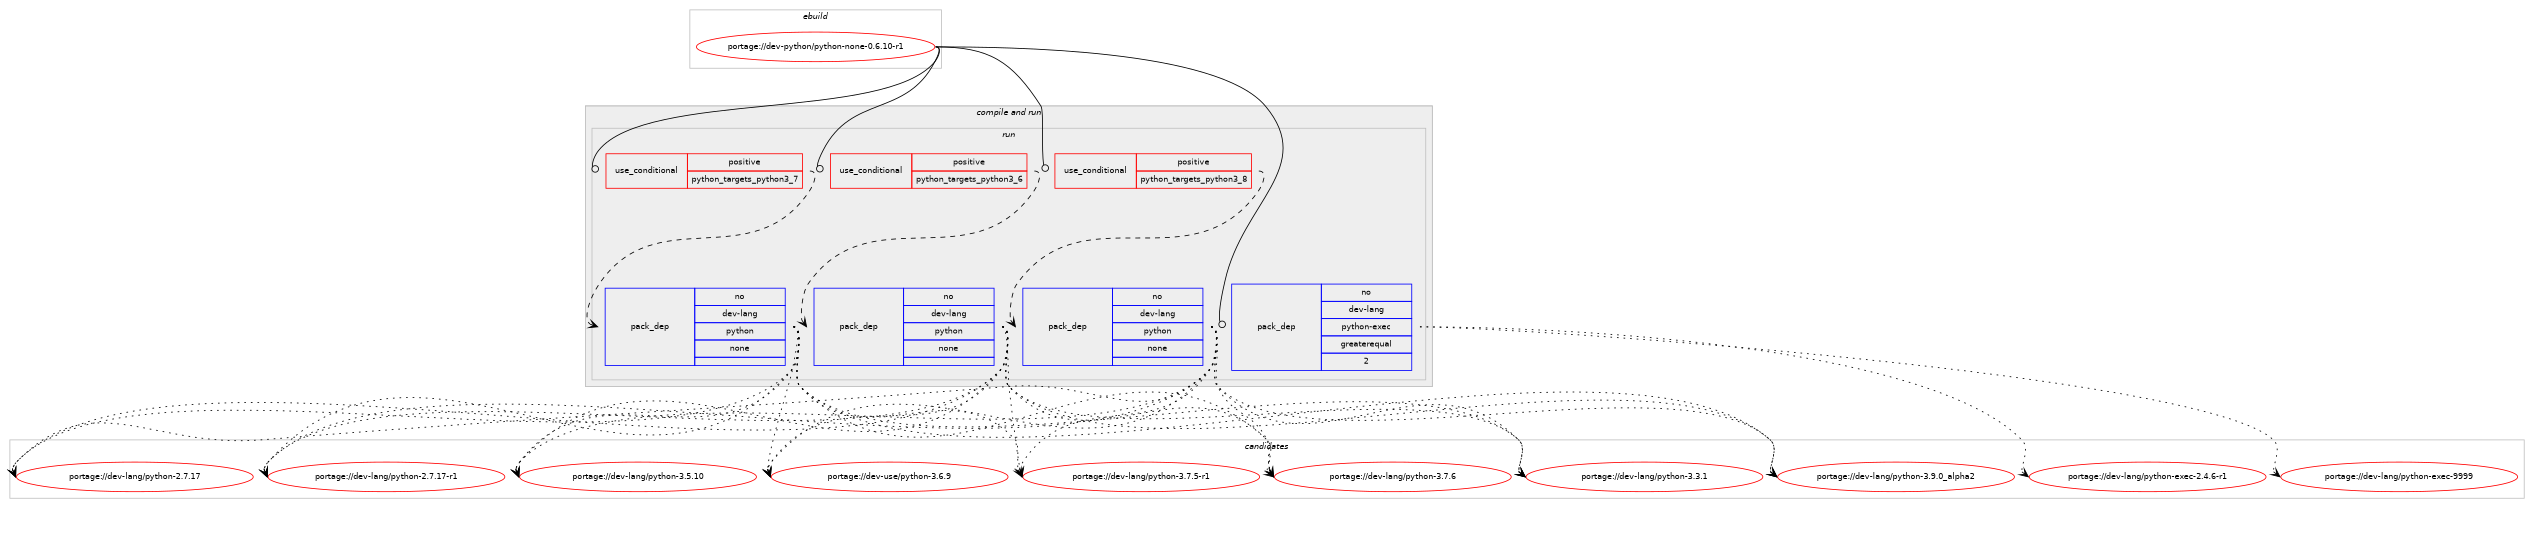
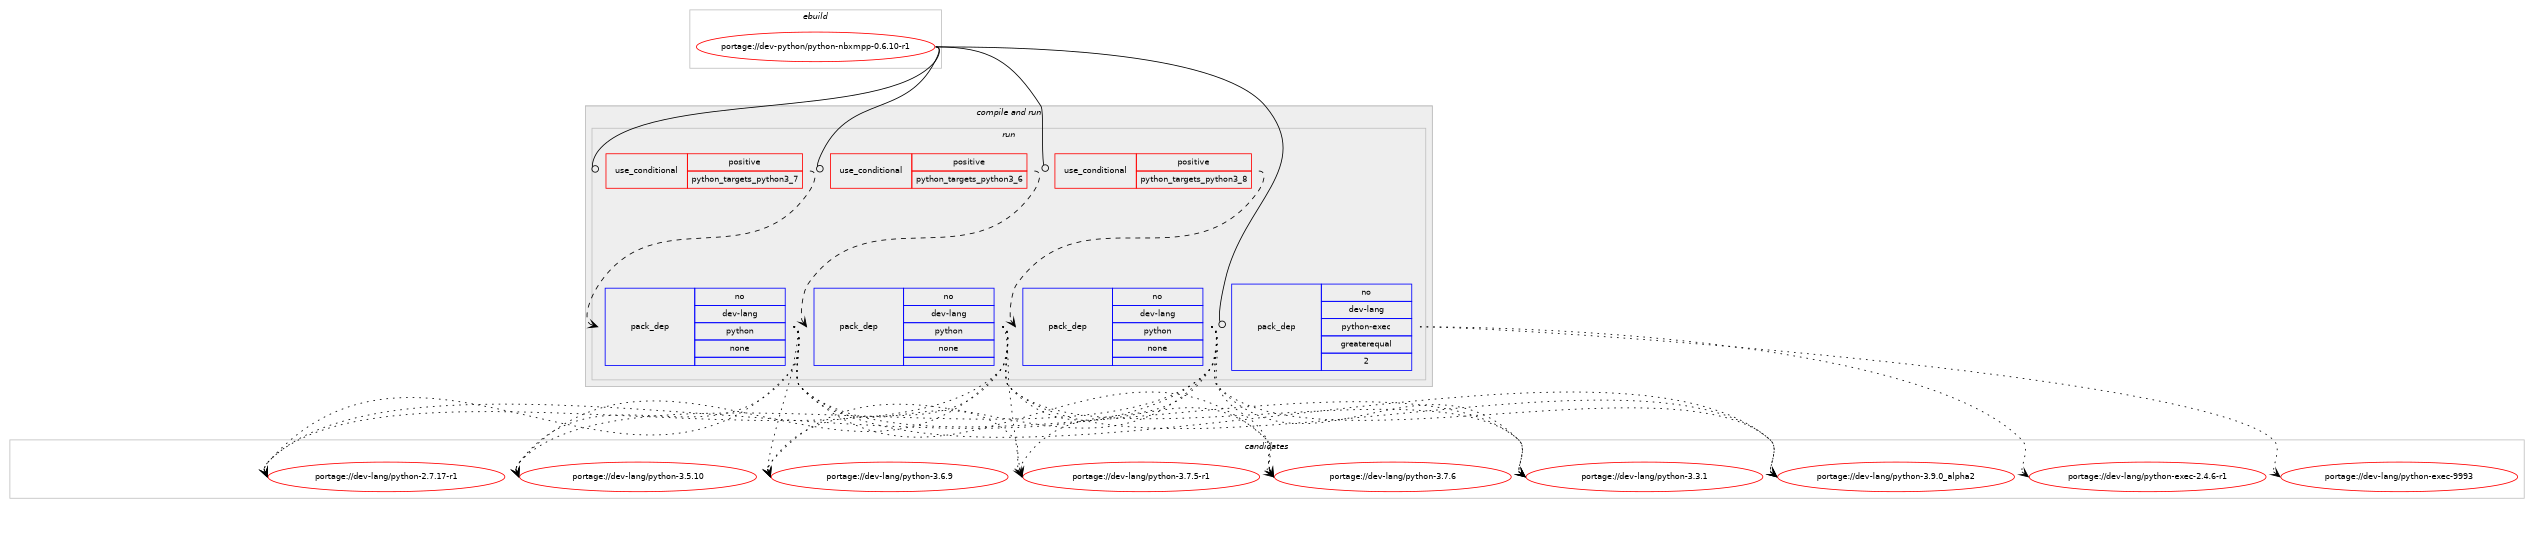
node "portage://dev-python/python-none-0.6.10-r1": label "portage://dev-python/python-none-0.6.10-r1" -> "portage://dev-python/python-nbxmpp-0.6.10-r1"
node "portage://dev-lang/python-2.7.17": removed
node "portage://dev-use/python-3.6.9": label "portage://dev-use/python-3.6.9" -> "portage://dev-lang/python-3.6.9"
node "portage://dev-lang/python-exec-9999": label "portage://dev-lang/python-exec-9999" -> "portage://dev-lang/python-exec-9993"
